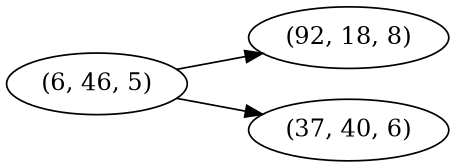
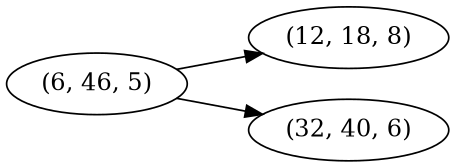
node "(92, 18, 8)": label "(92, 18, 8)" -> "(12, 18, 8)"
node "(37, 40, 6)": label "(37, 40, 6)" -> "(32, 40, 6)"
